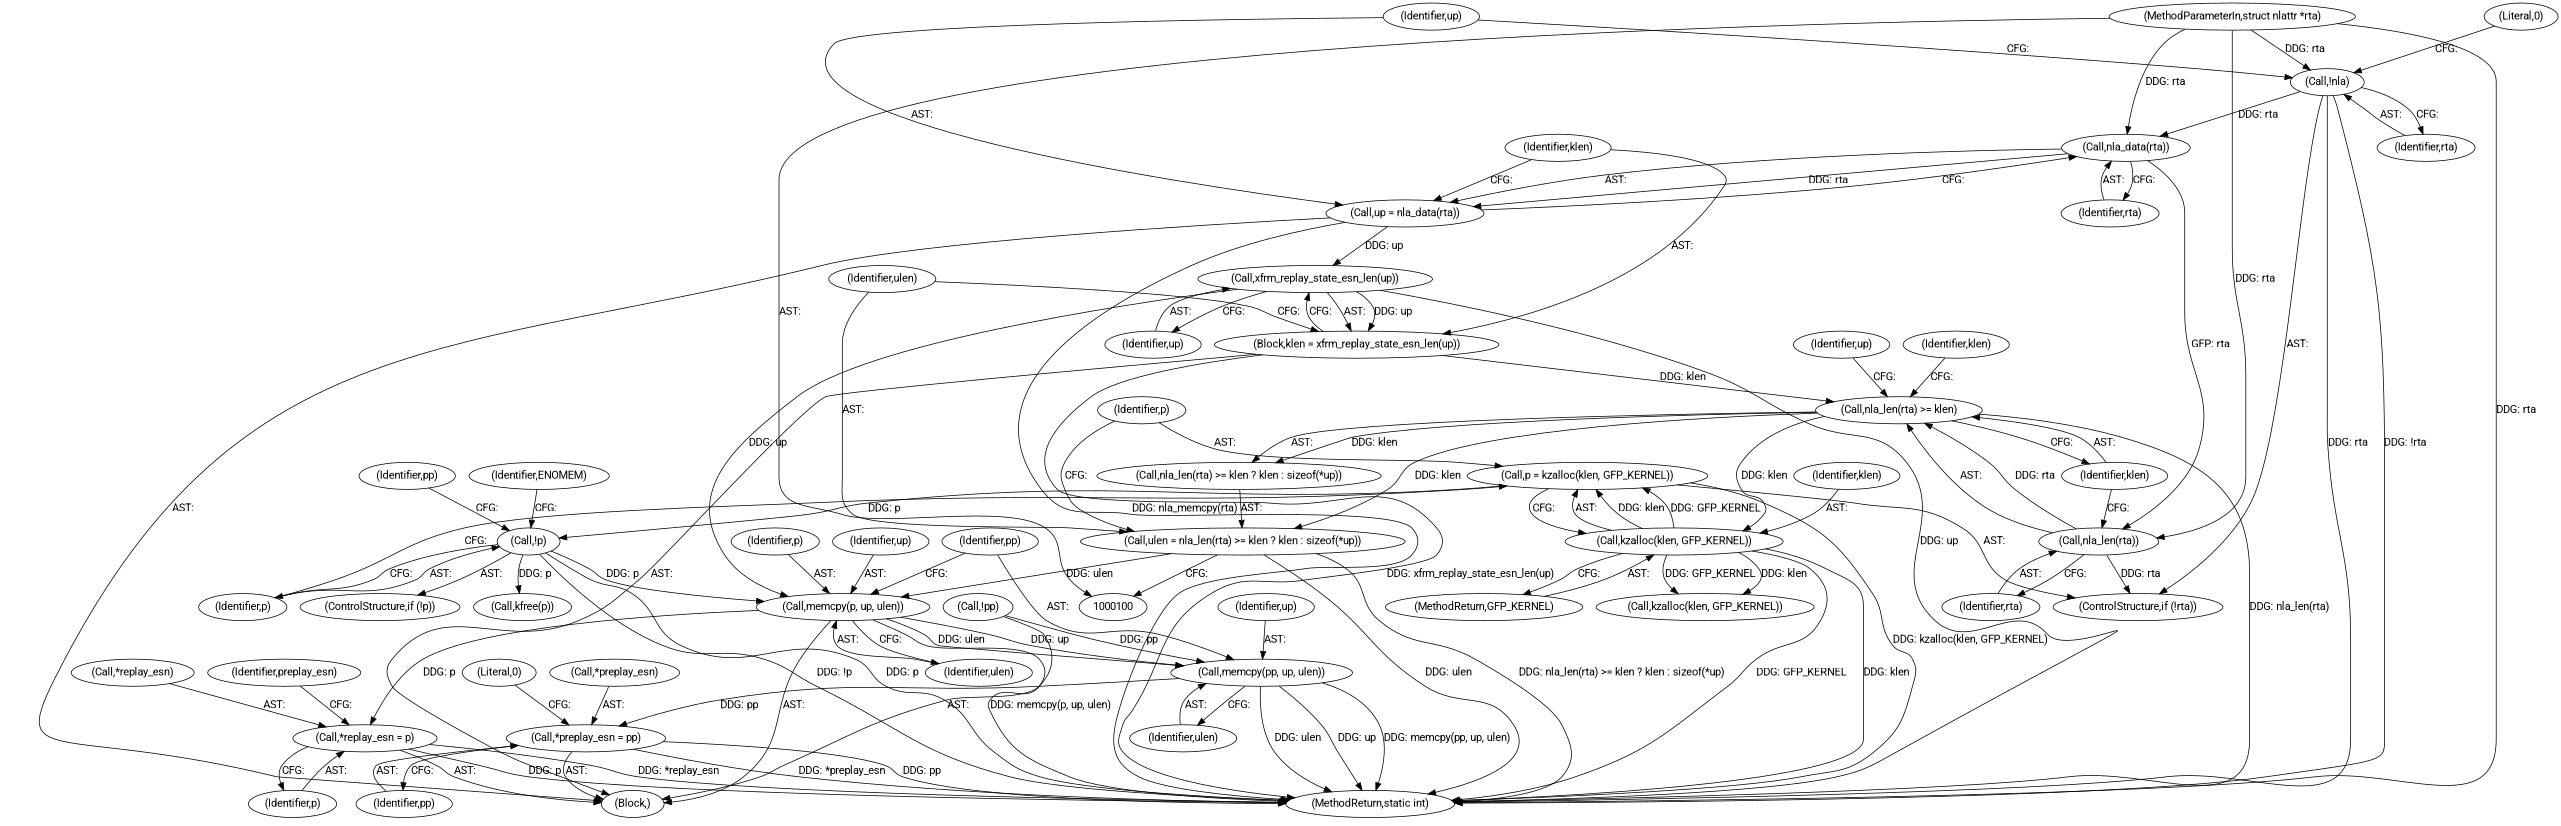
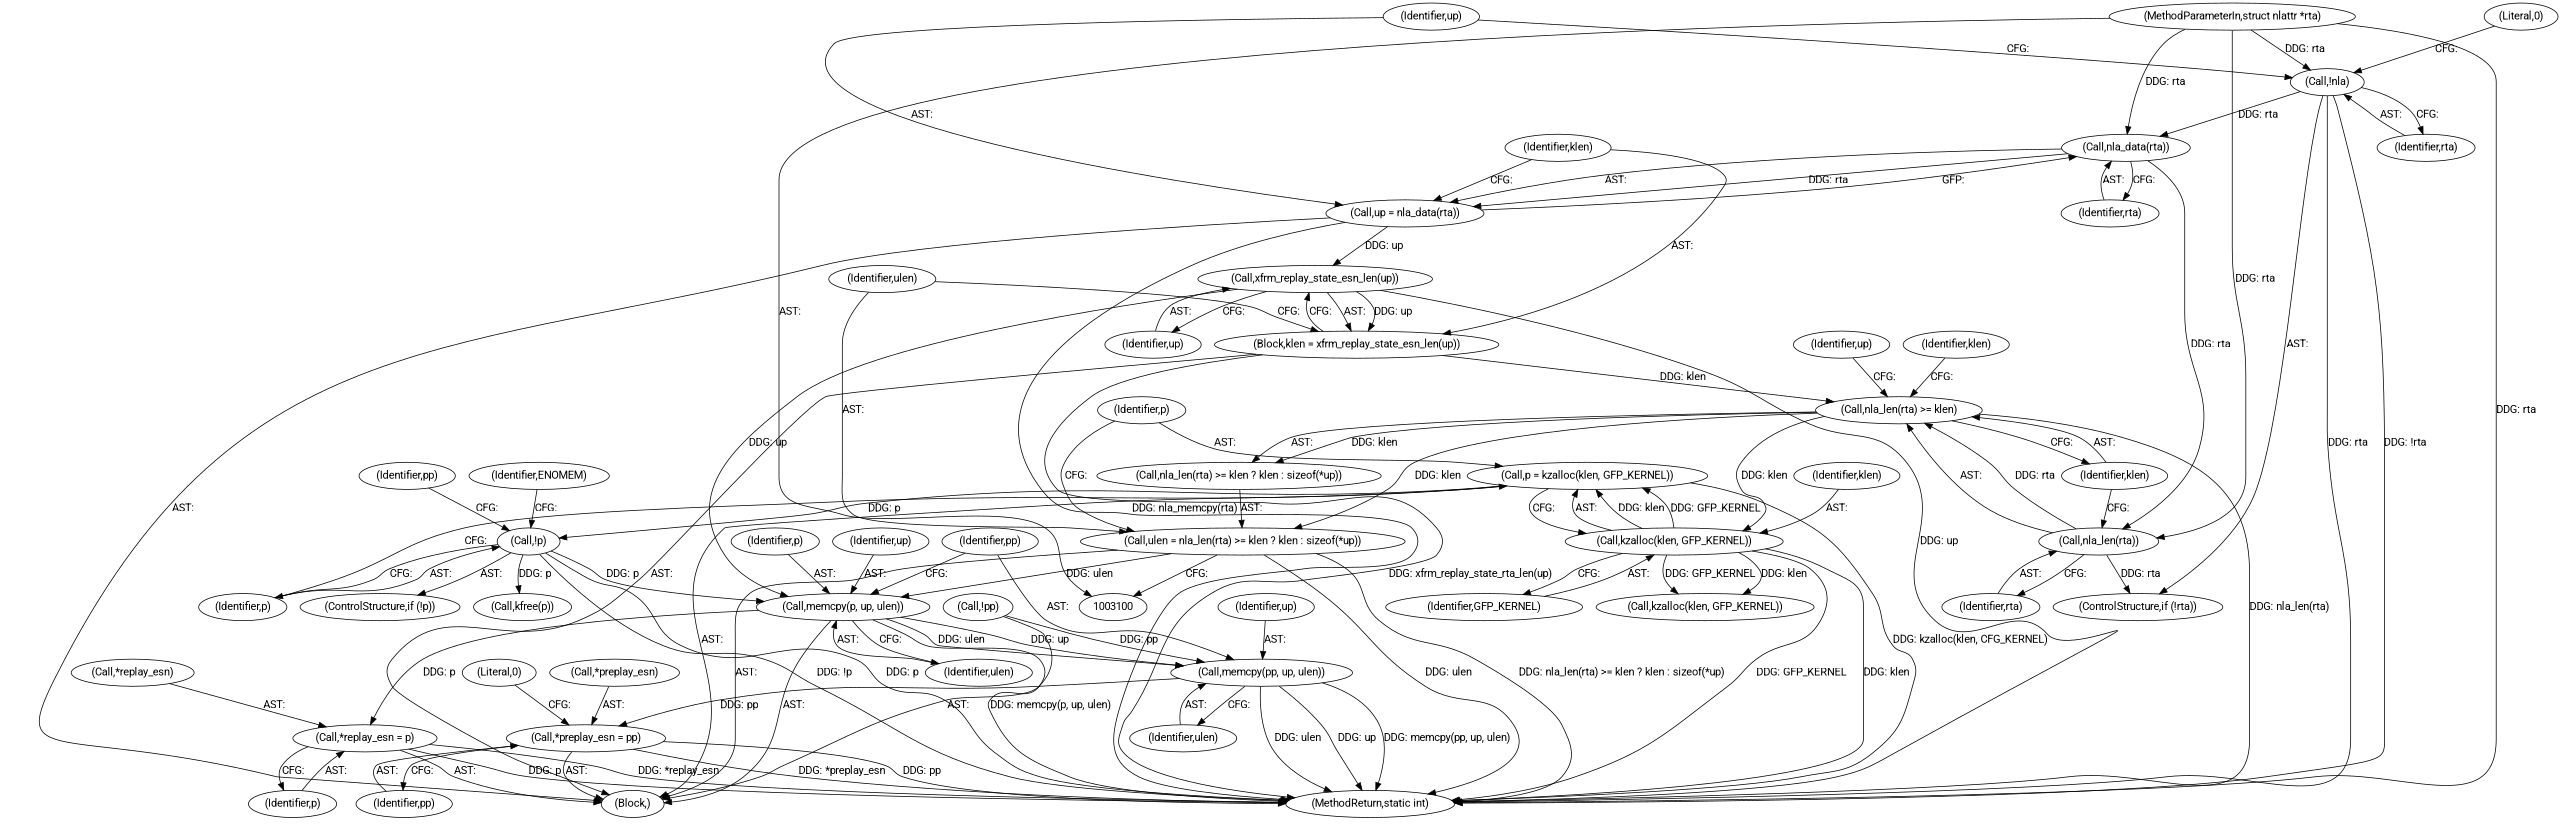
edge "(Call,up = nla_data(rta))" -> "(Call,nla_data(rta))": label "CFG: " -> "GFP: "
edge "(Call,nla_data(rta))" -> "(Call,nla_len(rta))": label "GFP: rta" -> "DDG: rta"
edge "(Call,p = kzalloc(klen, GFP_KERNEL))" -> "(ControlStructure,if (!rta))": now "(Call,p = kzalloc(klen, GFP_KERNEL))" -> "(Block,)"
edge "(Block,klen = xfrm_replay_state_esn_len(up))" -> "(MethodReturn,static int)": label "DDG: xfrm_replay_state_esn_len(up)" -> "DDG: xfrm_replay_state_rta_len(up)"
edge "(Call,ulen = nla_len(rta) >= klen ? klen : sizeof(*up))" -> "(Block,)": added, label "AST:"
node "1000100": label "1000100" -> "1003100"
node "(MethodReturn,GFP_KERNEL)": label "(MethodReturn,GFP_KERNEL)" -> "(Identifier,GFP_KERNEL)"
edge "(Call,p = kzalloc(klen, GFP_KERNEL))" -> "(MethodReturn,static int)": label "DDG: kzalloc(klen, GFP_KERNEL)" -> "DDG: kzalloc(klen, CFG_KERNEL)"
node "(Identifier,preplay_esn)": removed
